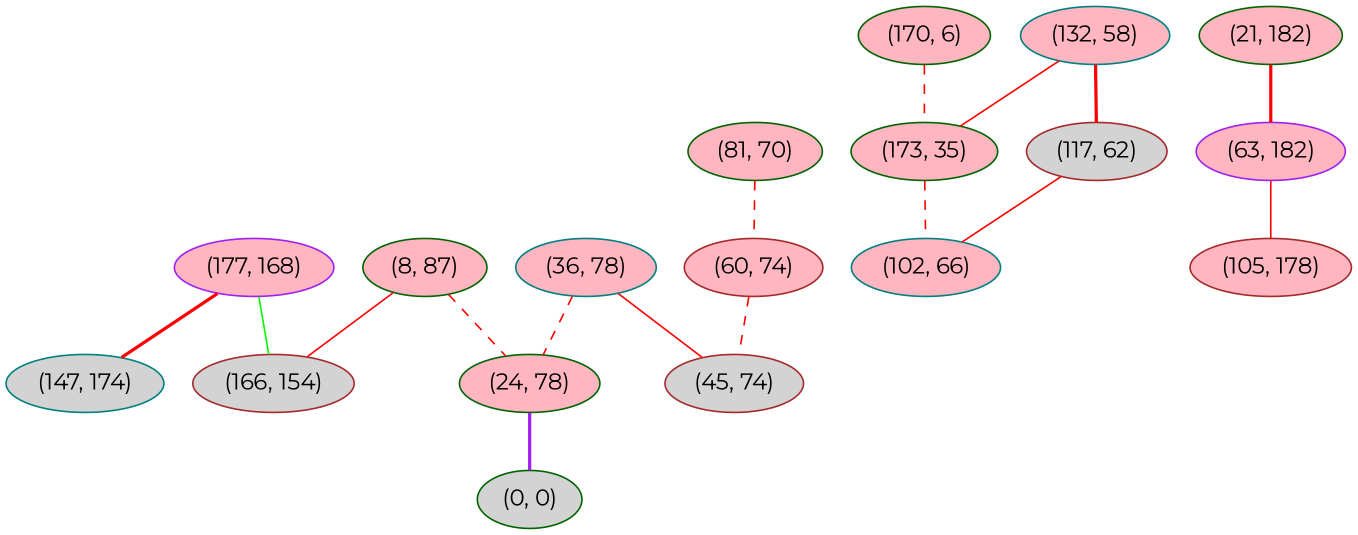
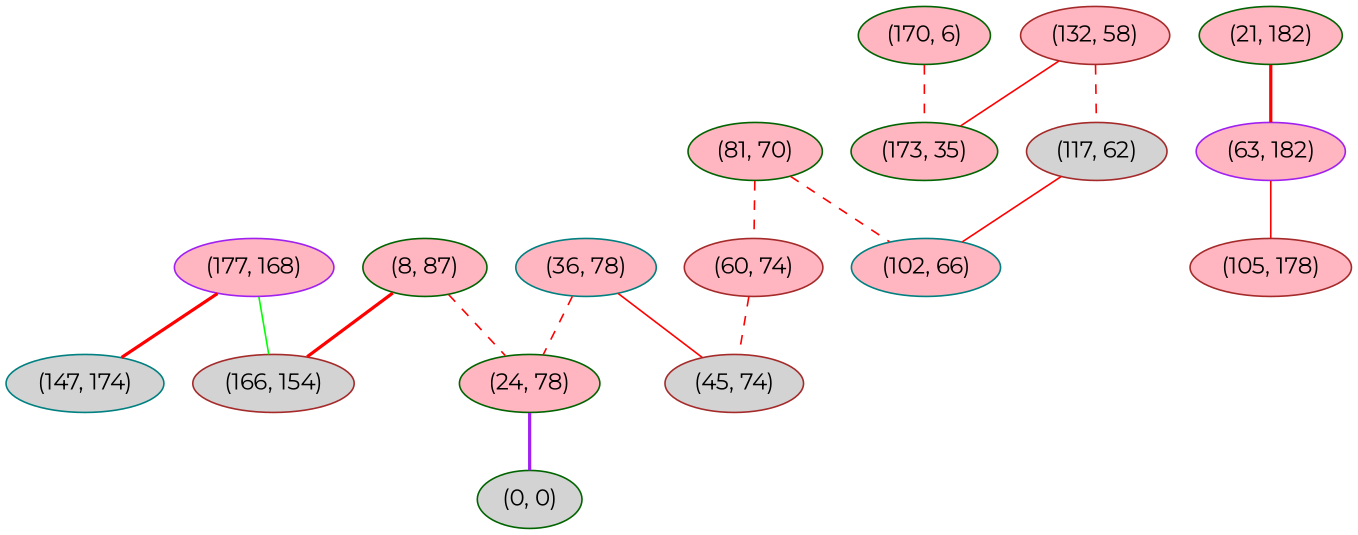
node "(132, 58)": color teal -> brown
edge "(132, 58)" -- "(117, 62)": style bold -> dashed
edge "(173, 35)" -- "(102, 66)": now "(81, 70)" -- "(102, 66)"
edge "(8, 87)" -- "(166, 154)": style solid -> bold
